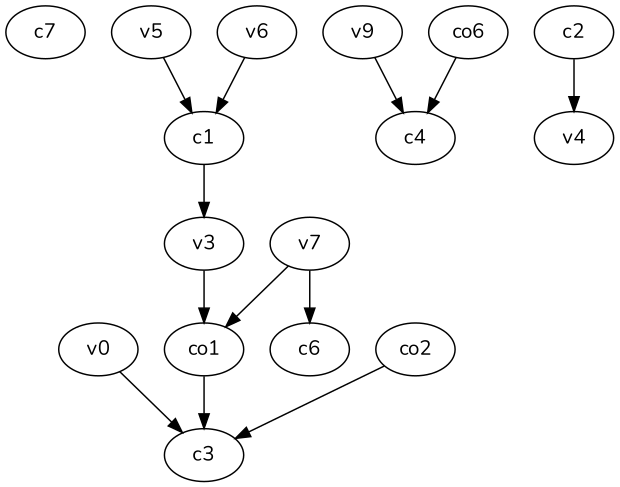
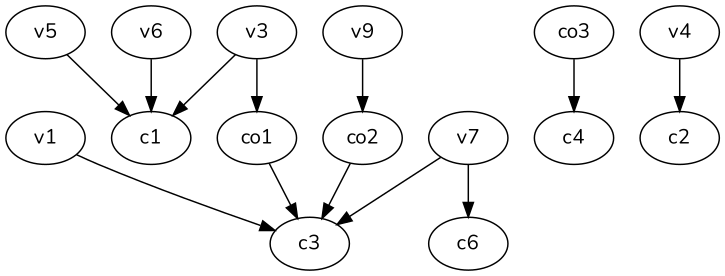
node "c7": removed
node "co6": label "co6" -> "co3"
edge "c2" -> "v4": reversed
edge "v9" -> "c4": now "v9" -> "co2"
edge "c1" -> "v3": reversed
edge "v7" -> "co1": now "v7" -> "c3"
node "v0": label "v0" -> "v1"
